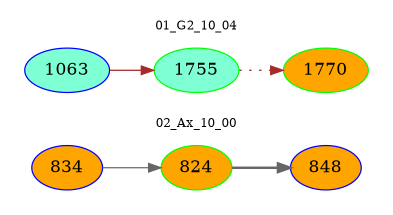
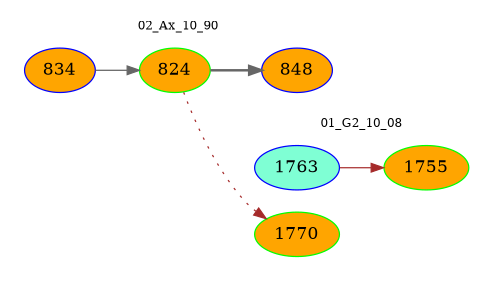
cluster "01_G2_10_04": label "01_G2_10_04" -> "01_G2_10_08"
node "1063": label "1063" -> "1763"
node "1755": fillcolor aquamarine -> orange
edge "1755" -> "1770": now "824" -> "1770"
cluster "02_Ax_10_00": label "02_Ax_10_00" -> "02_Ax_10_90"
